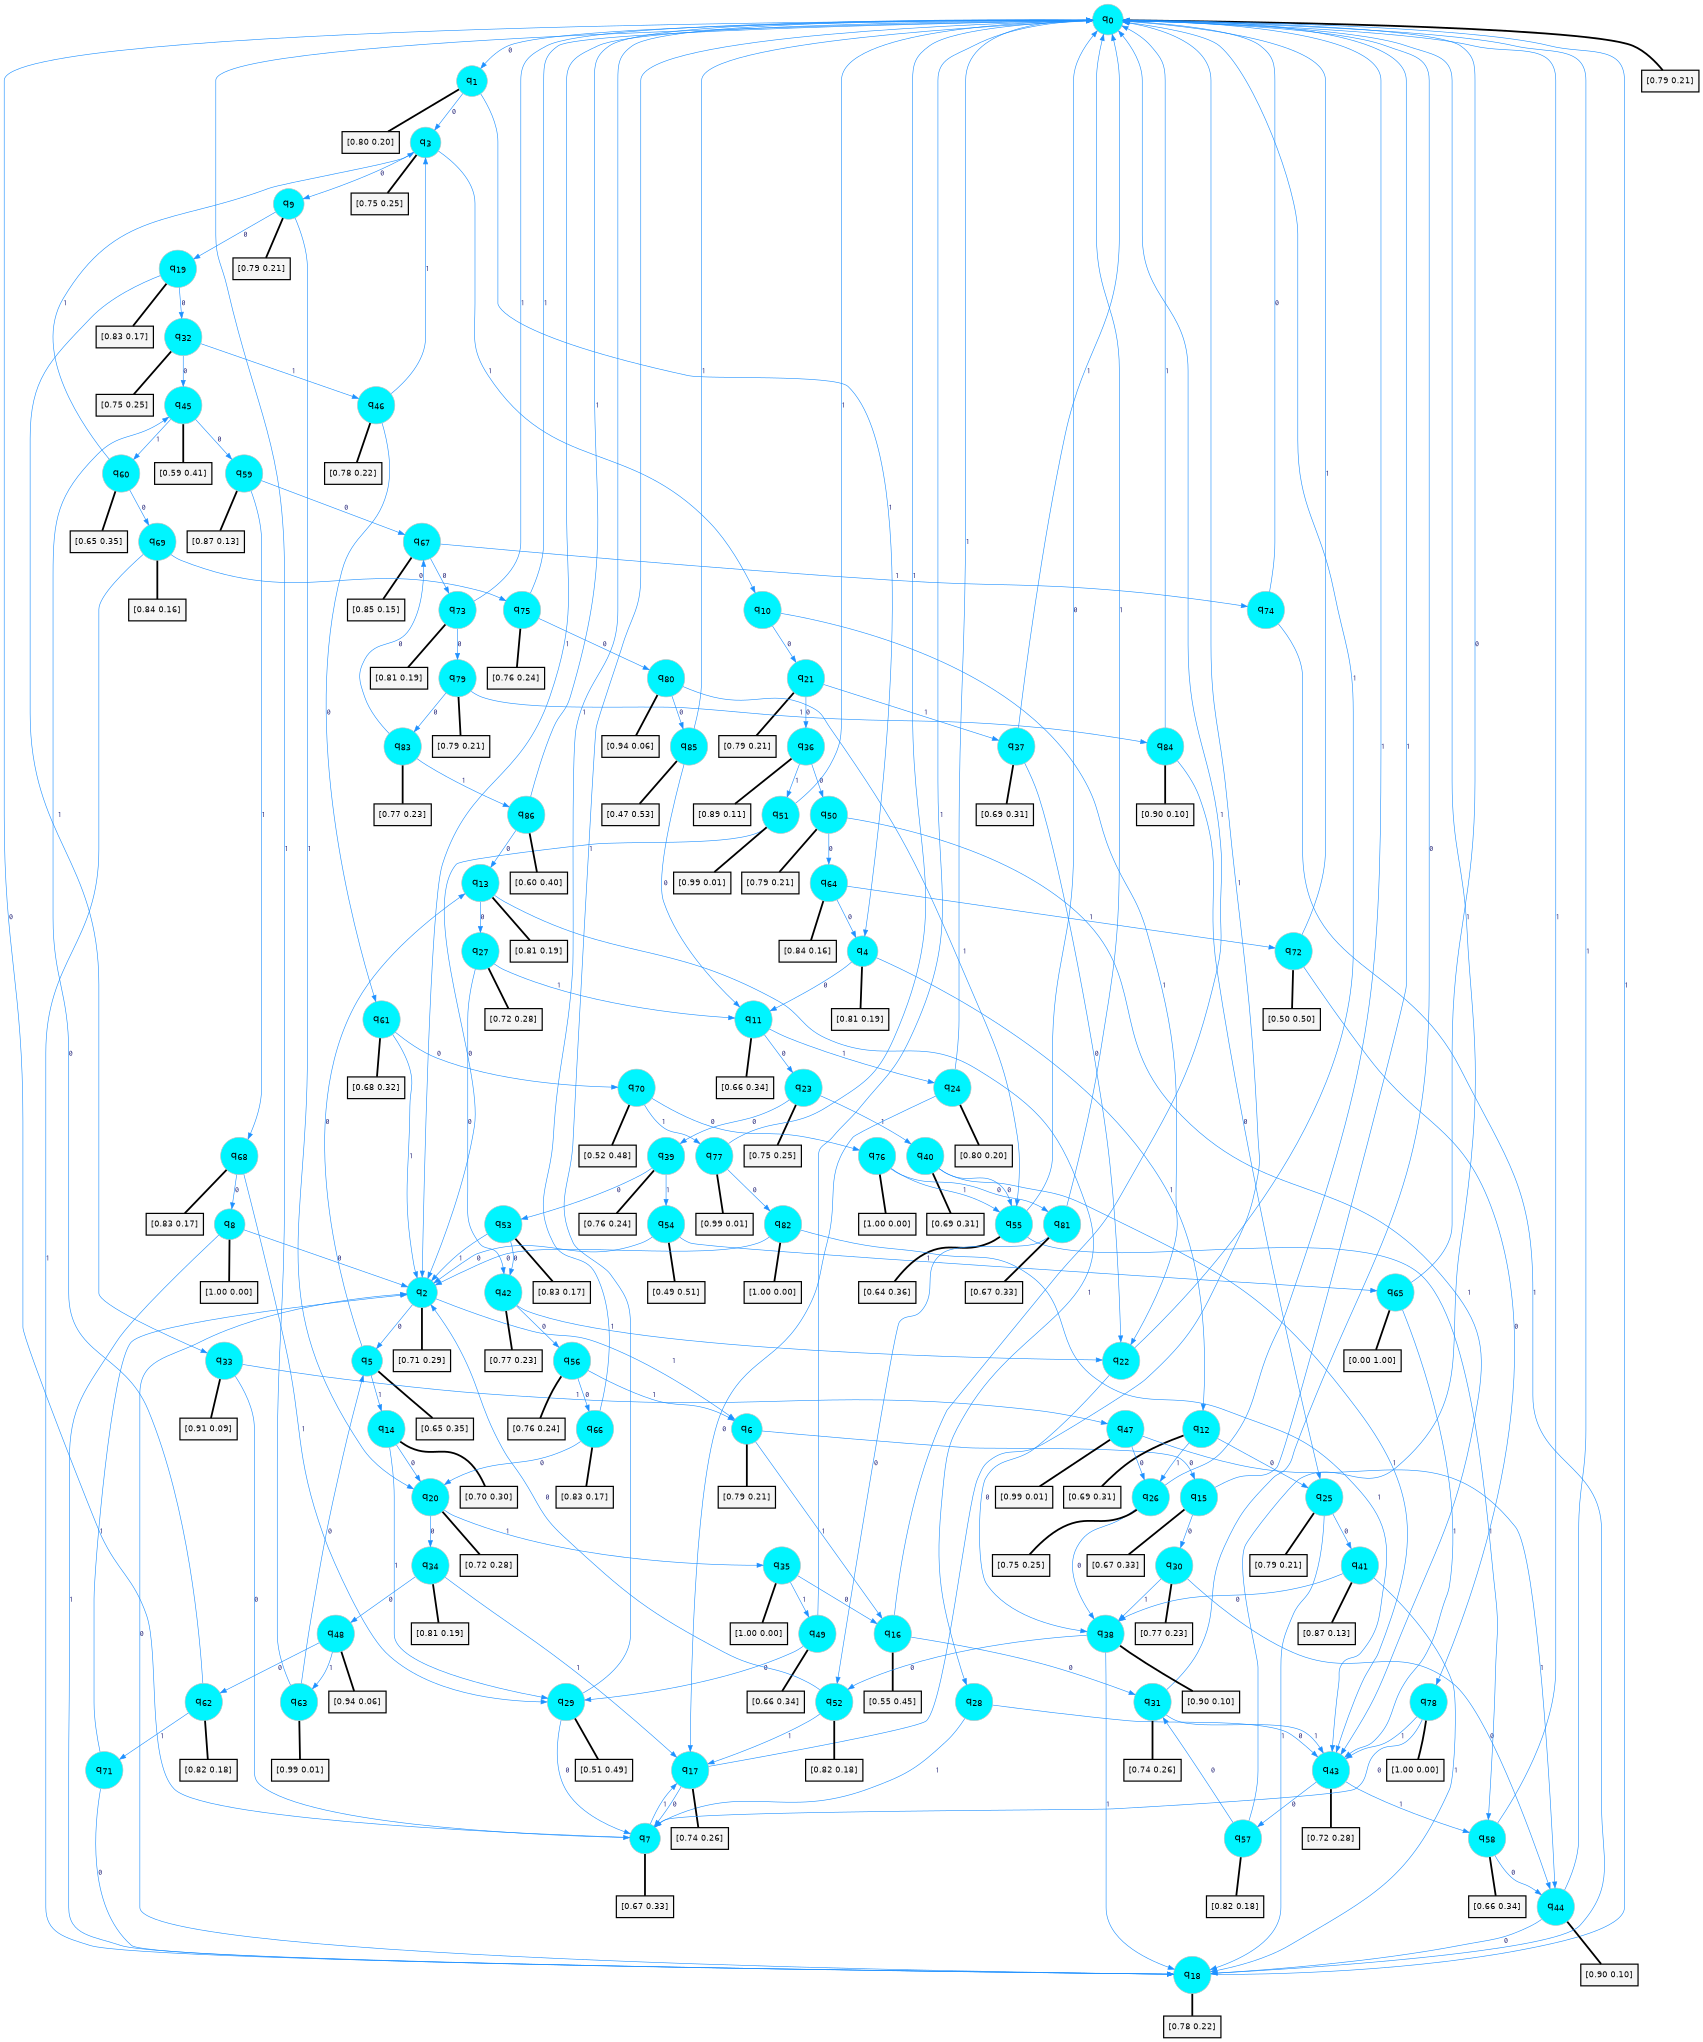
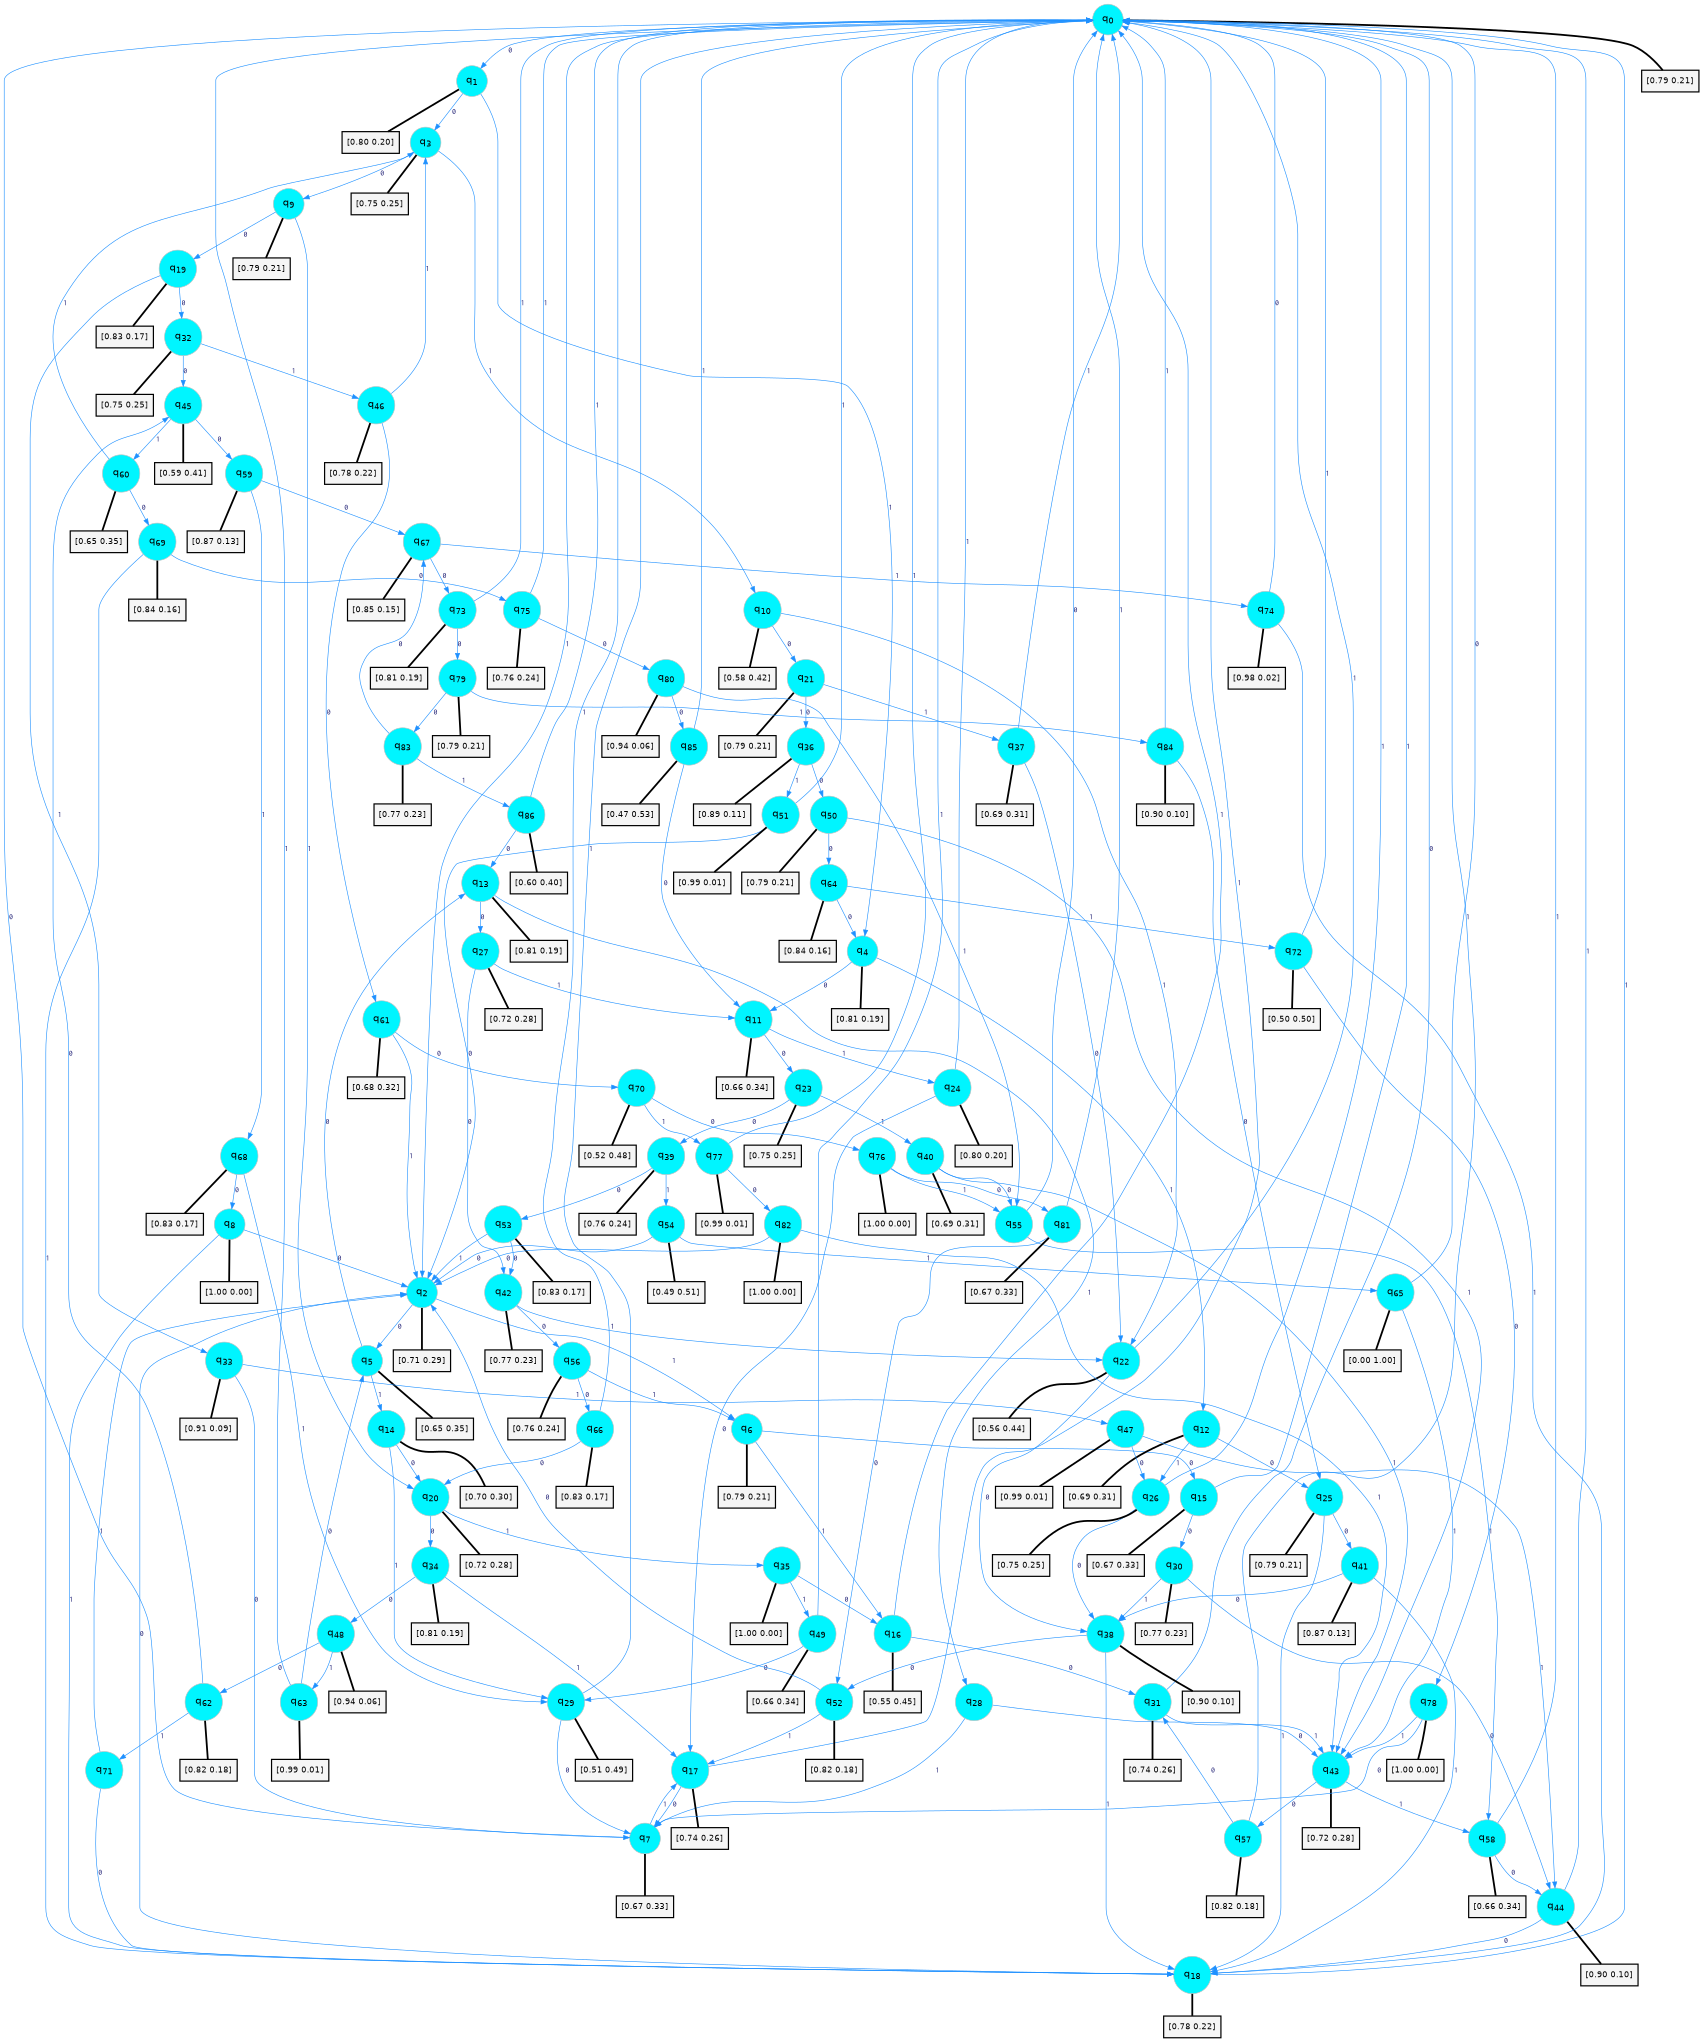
node "[0.58 0.42]": added
node "[0.98 0.02]": added
node "[0.64 0.36]": removed
node "[0.56 0.44]": added
